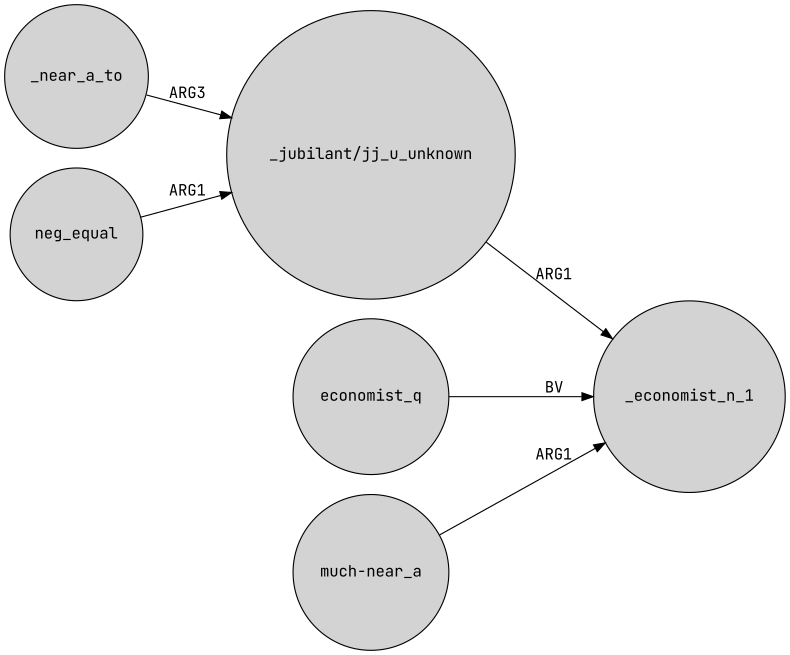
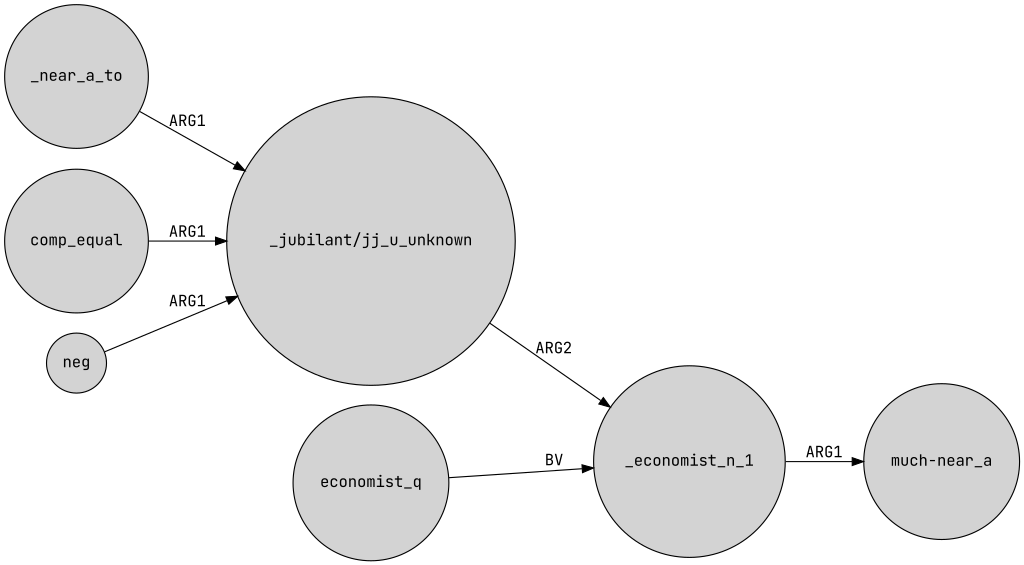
edge "_near_a_to" -> "_jubilant/jj_u_unknown": label "ARG3" -> "ARG1"
node "neg_equal": label "neg_equal" -> "comp_equal"
edge "_jubilant/jj_u_unknown" -> "_economist_n_1": label "ARG1" -> "ARG2"
node "neg": added
edge "much-near_a" -> "_economist_n_1": reversed
